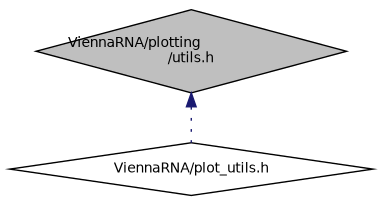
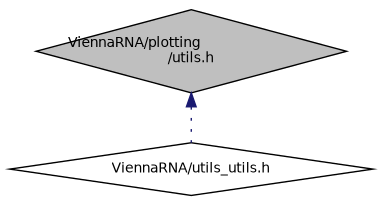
node "ViennaRNA/plot_utils.h": label "ViennaRNA/plot_utils.h" -> "ViennaRNA/utils_utils.h"
